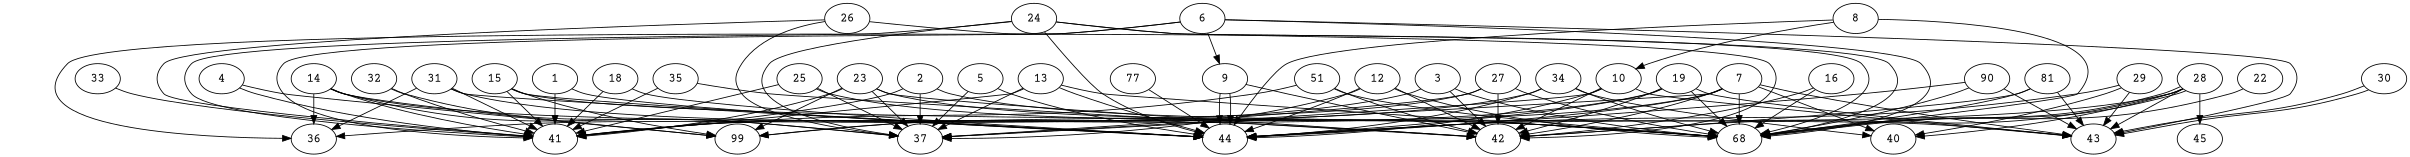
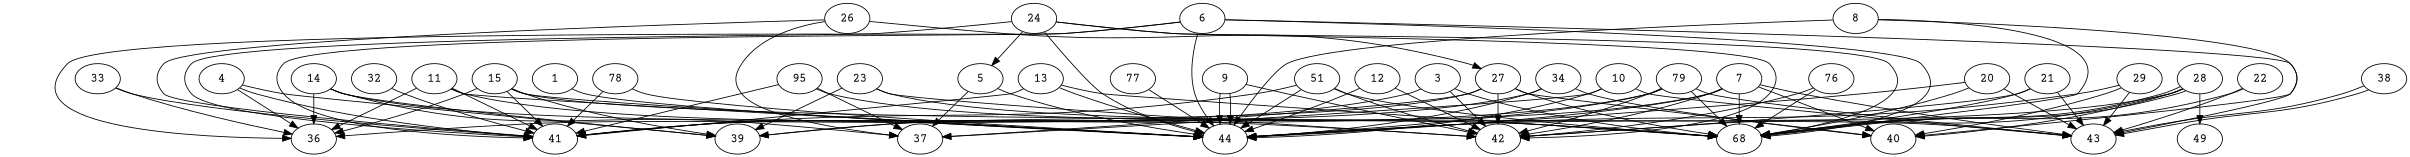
edge "26" -> "68": now "26" -> "27"
edge "8" -> "10": now "8" -> "40"
edge "6" -> "9": now "6" -> "44"
edge "24" -> "37": now "24" -> "5"
node "31": label "31" -> "11"
node "18": label "18" -> "78"
node "35": removed
node "25": label "25" -> "95"
node "2": removed
node "19": label "19" -> "79"
node "16": label "16" -> "76"
node "90": label "90" -> "20"
node "81": label "81" -> "21"
node "30": label "30" -> "38"
edge "51" -> "44": added
edge "1" -> "41": removed
edge "28" -> "43": now "22" -> "43"
edge "4" -> "36": added
edge "23" -> "37": removed
edge "13" -> "37": removed
edge "10" -> "42": removed
edge "34" -> "68": removed
edge "33" -> "36": added
edge "15" -> "36": added
edge "27" -> "40": added
edge "7" -> "37": removed
edge "14" -> "41": removed
edge "32" -> "37": removed
edge "23" -> "41": removed
edge "12" -> "68": removed
edge "12" -> "37": removed
node "99": label "99" -> "39"
node "45": label "45" -> "49"
